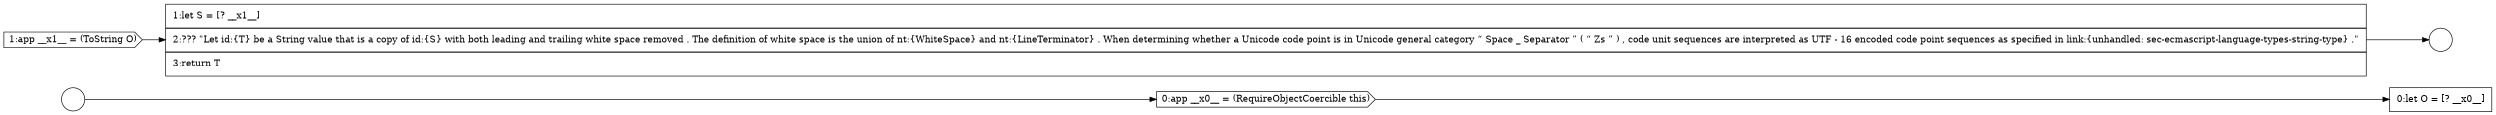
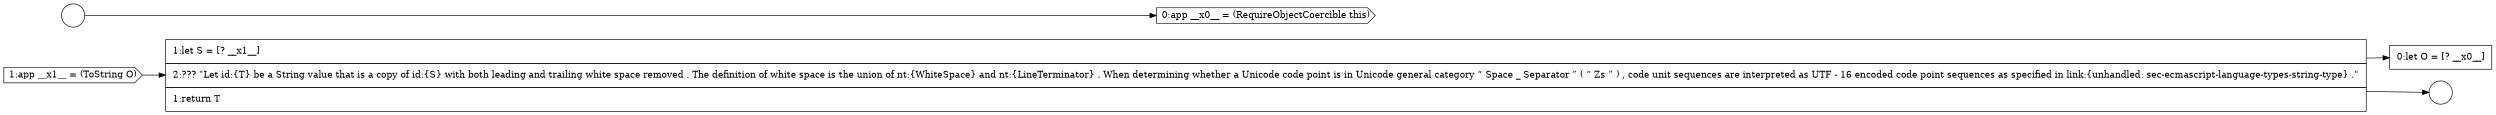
node "1:let S = [? __x1__]": text "3:return T" -> "1:return T"
edge "0:app __x0__ = (RequireObjectCoercible this)" -> "0:let O = [? __x0__]": now "1:let S = [? __x1__]" -> "0:let O = [? __x0__]"
